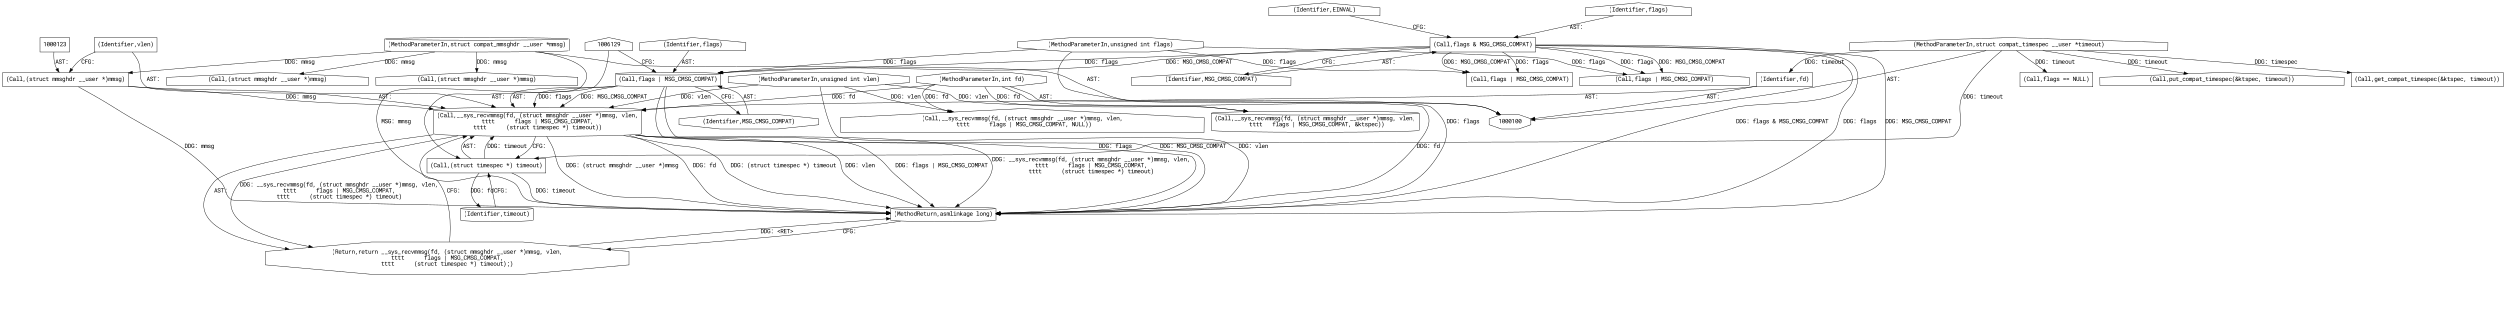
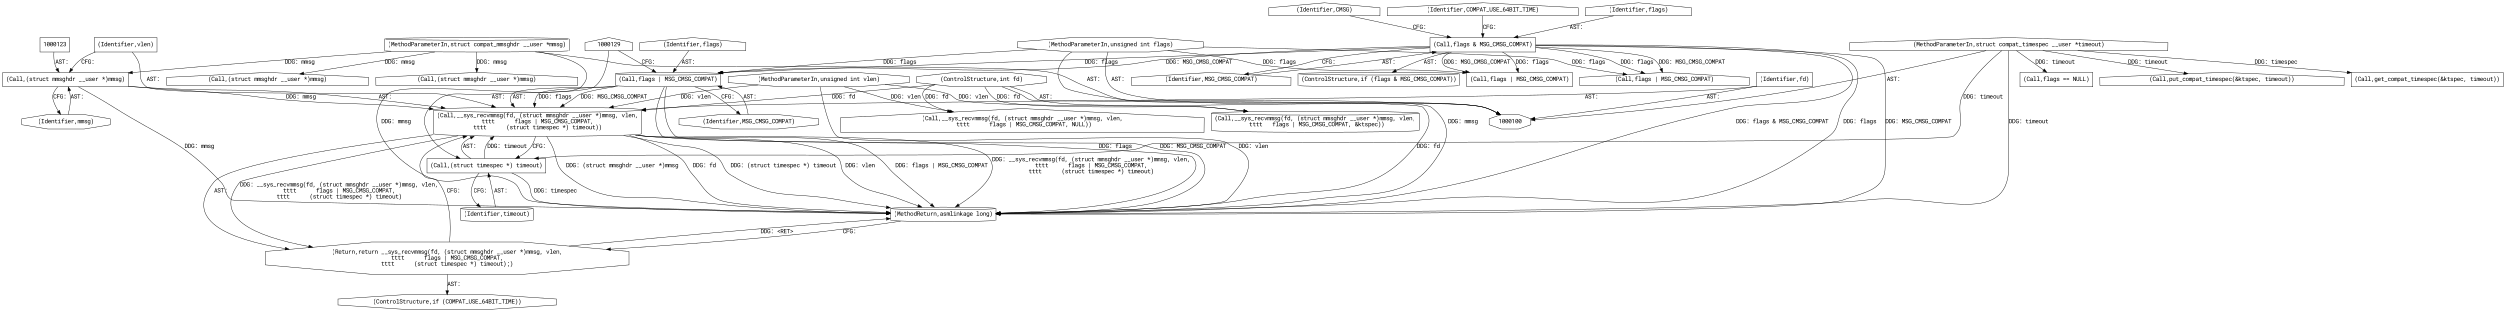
node "(Identifier,EINVAL)": label "(Identifier,EINVAL)" -> "(Identifier,CMSG)"
node "(Identifier,COMPAT_USE_64BIT_TIME)": added
node "1006129": label "1006129" -> "1000129"
edge "(MethodParameterIn,struct compat_timespec __user *timeout)" -> "(Identifier,fd)": now "(MethodParameterIn,struct compat_timespec __user *timeout)" -> "(MethodReturn,asmlinkage long)"
node "(MethodParameterIn,int fd)": label "(MethodParameterIn,int fd)" -> "(ControlStructure,int fd)"
node "(ControlStructure,if (flags & MSG_CMSG_COMPAT))": added
edge "(MethodParameterIn,unsigned int flags)" -> "1000100": added, label "AST:"
node "(Identifier,mmsg)": added
edge "(MethodParameterIn,struct compat_mmsghdr __user *mmsg)" -> "(MethodReturn,asmlinkage long)": label "MSG: mmsg" -> "DDG: mmsg"
edge "(MethodParameterIn,unsigned int flags)" -> "(MethodReturn,asmlinkage long)": label "DDG: flags" -> "DDG: mmsg"
edge "(Call,(struct timespec *) timeout)" -> "(Identifier,timeout)": label "DDG: fd" -> "CFG: "
edge "(Identifier,timeout)" -> "(Call,(struct timespec *) timeout)": label "CFG: " -> "AST: "
edge "(Call,(struct timespec *) timeout)" -> "(MethodReturn,asmlinkage long)": label "DDG: timeout" -> "DDG: timespec"
node "(ControlStructure,if (COMPAT_USE_64BIT_TIME))": added
